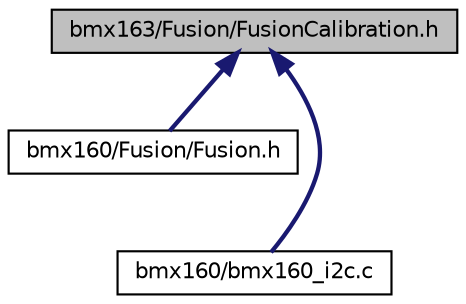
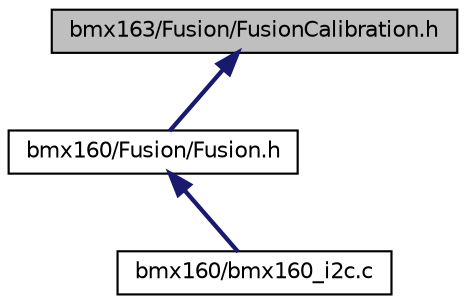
edge "bmx160/bmx160_i2c.c" -> "bmx163/Fusion/FusionCalibration.h": now "bmx160/bmx160_i2c.c" -> "bmx160/Fusion/Fusion.h"
